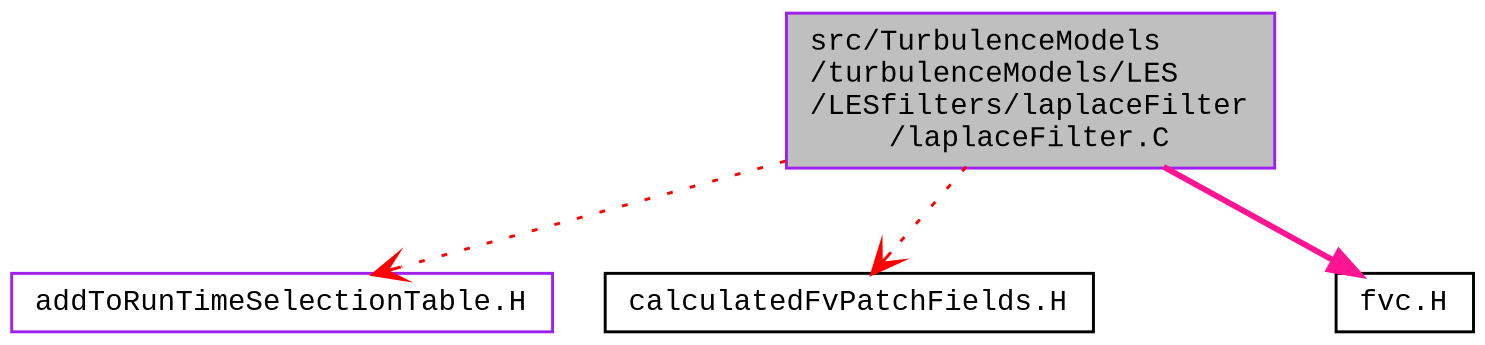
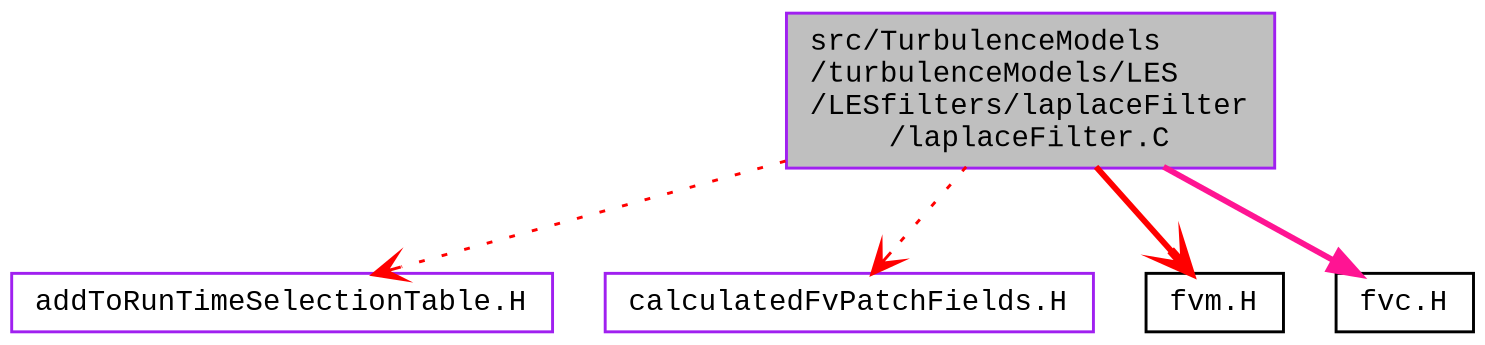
node "calculatedFvPatchFields.H": color black -> purple
node "fvm.H": added
